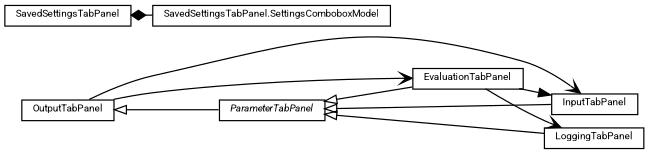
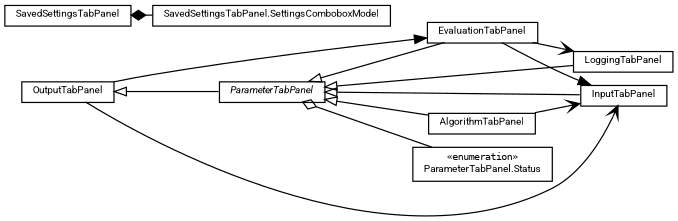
edge "OutputTabPanel" -> "EvaluationTabPanel": arrowhead open -> normal
node "AlgorithmTabPanel": added
node "ParameterTabPanel.Status": added
